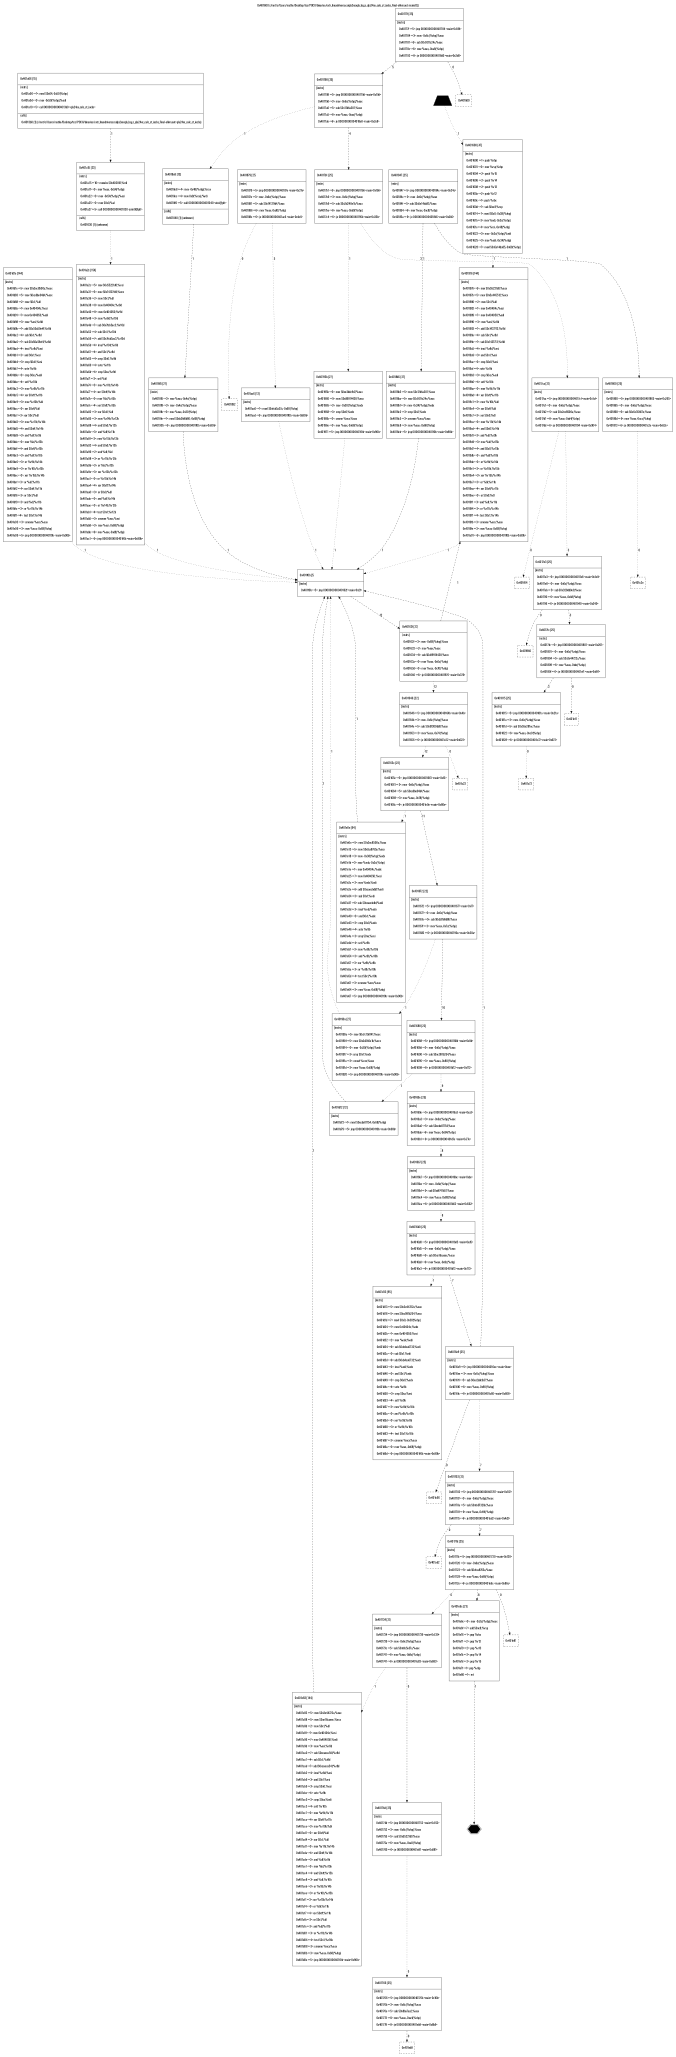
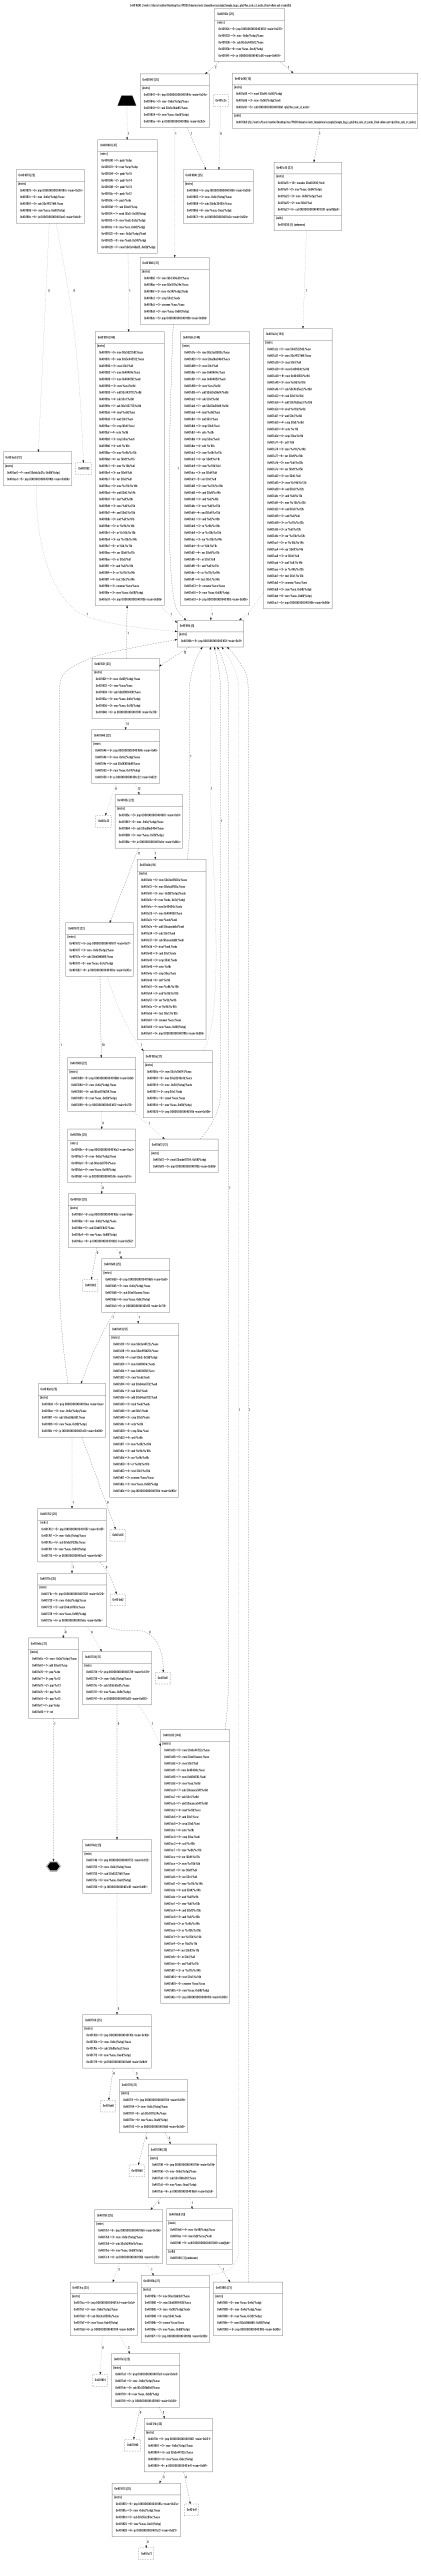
node "0x40182e [25]": added
edge "0x401847 [25]" -> "0x4018b5 [27]": style dashed -> dotted
edge "0x401860 [25]" -> "0x401c2e": reversed
node "0x401b62": added
edge "0x401766 [25]" -> "0x40177f [25]": added, label "5"
